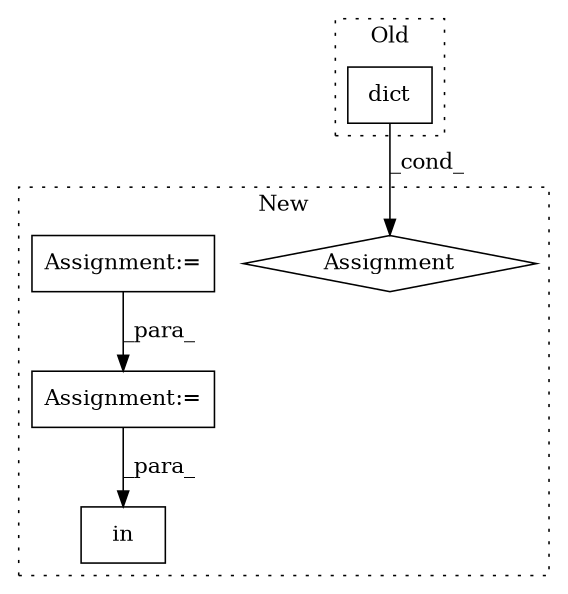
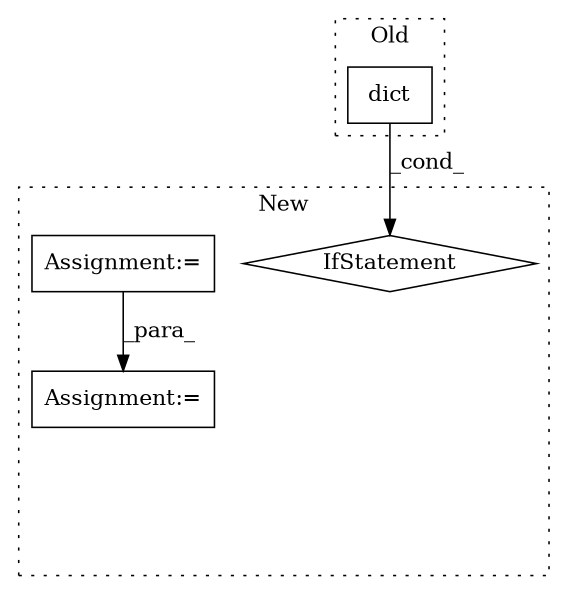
node "Assignment": label "Assignment" -> "IfStatement"
node "in": removed
